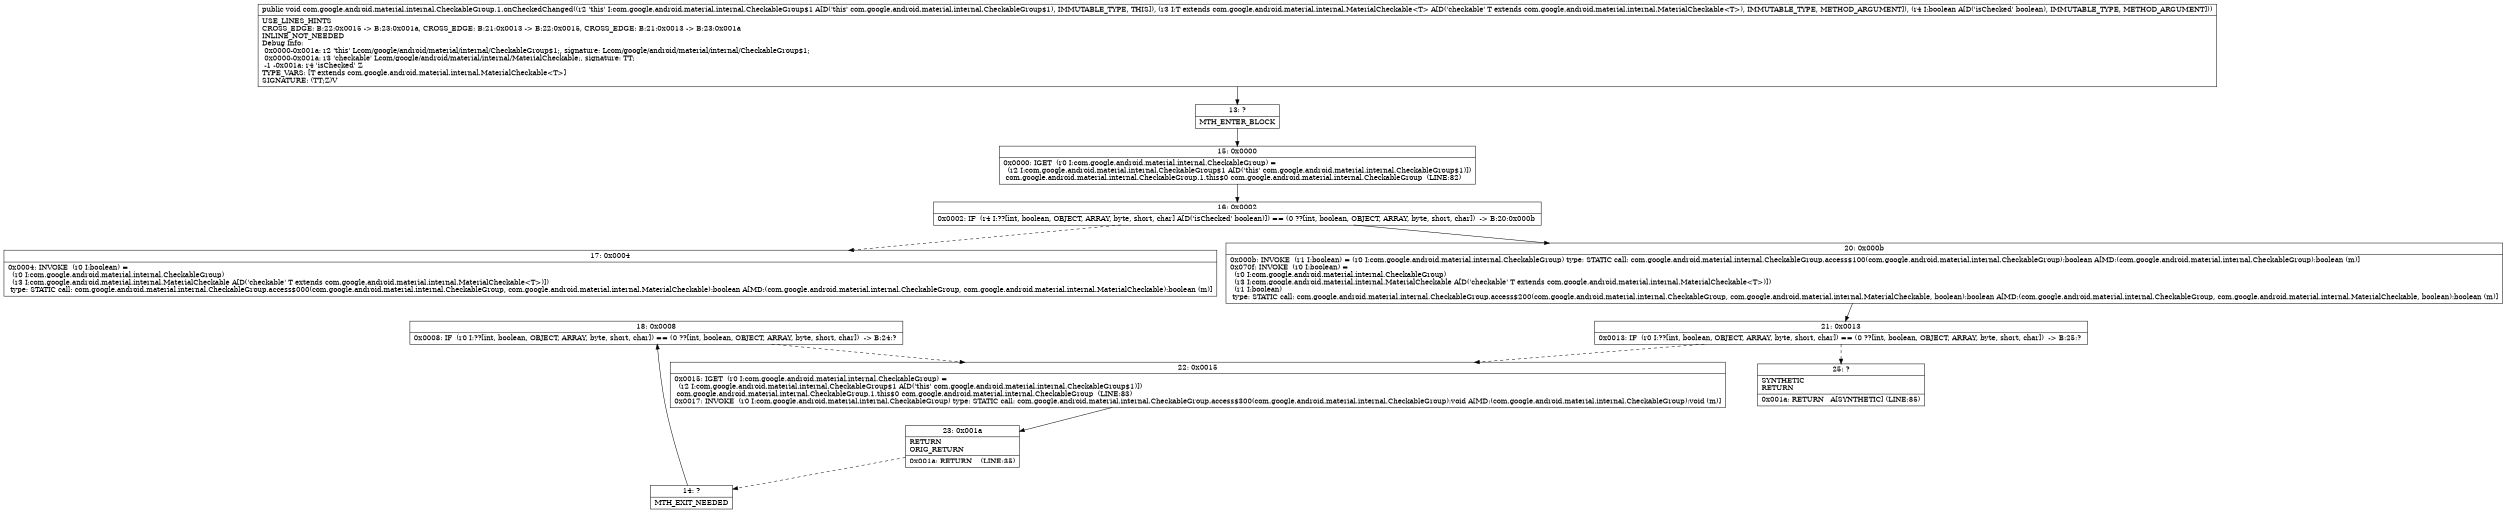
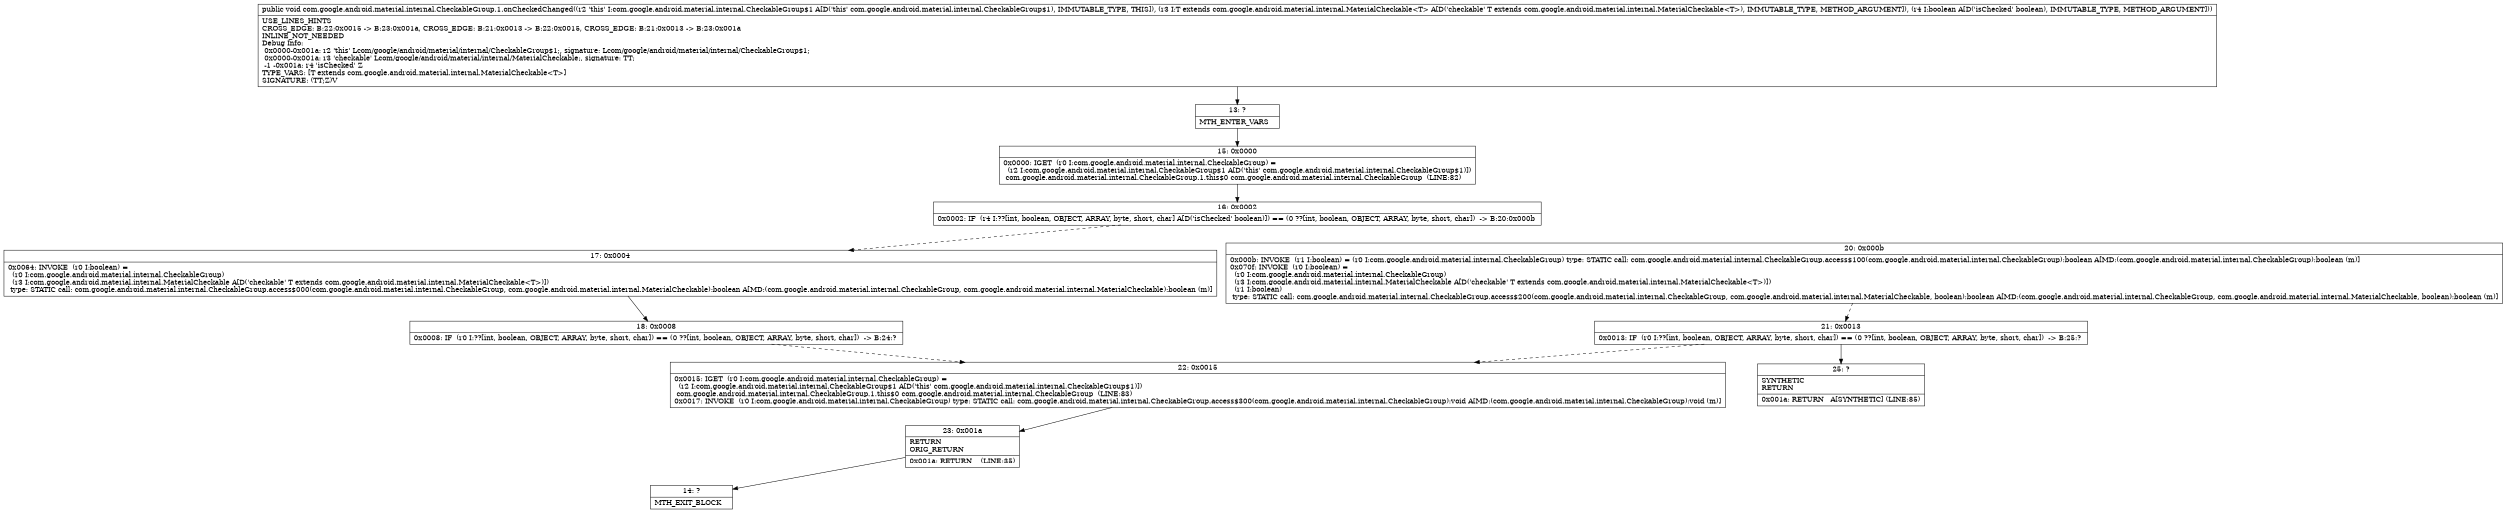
node "13: ?": text "MTH_ENTER_BLOCK" -> "MTH_ENTER_VARS"
edge "16: 0x0002" -> "20: 0x000b": removed
node "17: 0x0004": text "0x0004: INVOKE  (r0 I:boolean) =" -> "0x0064: INVOKE  (r0 I:boolean) ="
edge "20: 0x000b" -> "21: 0x0013": style solid -> dashed
edge "21: 0x0013" -> "25: ?": style dashed -> solid
edge "14: ?" -> "18: 0x0008": now "17: 0x0004" -> "18: 0x0008"
edge "23: 0x001a" -> "14: ?": style dashed -> solid
node "14: ?": text "MTH_EXIT_NEEDED" -> "MTH_EXIT_BLOCK"
